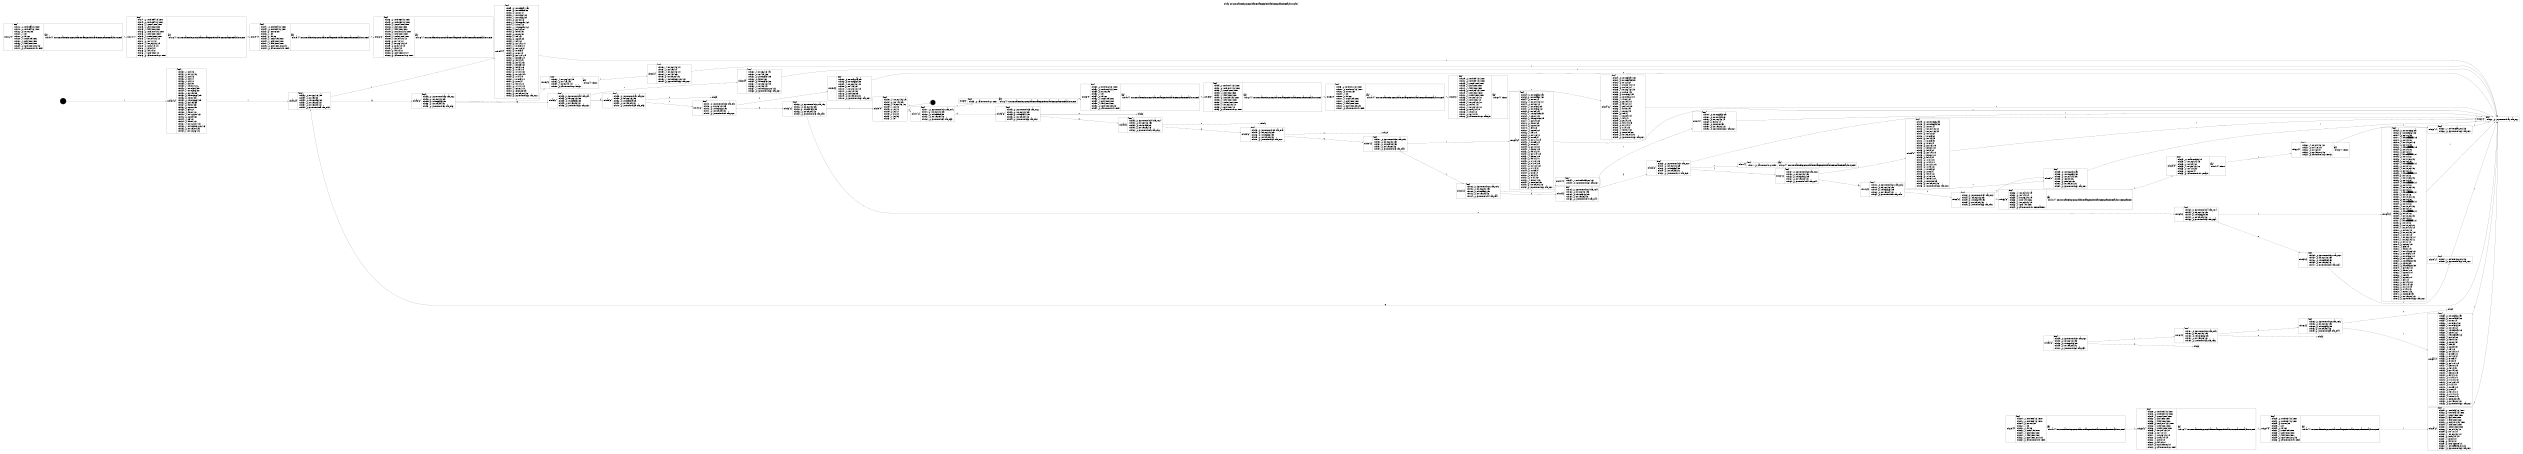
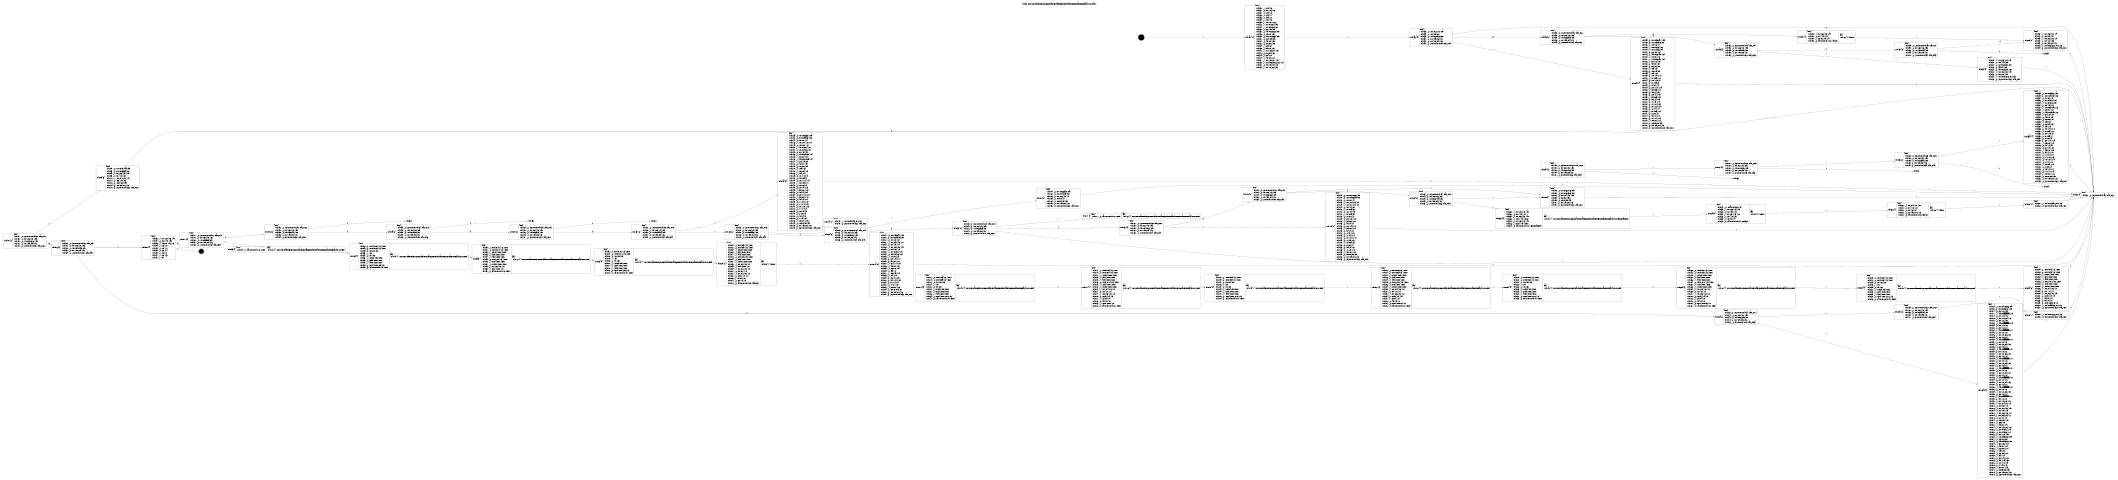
edge "0x401aeb [28]" -> "0x401b07 [28]": now "0x401aeb [28]" -> "0x401ec3 [27]"
edge "0x4021c2 [75]" -> "0x40220d [49]": added, label "1"
